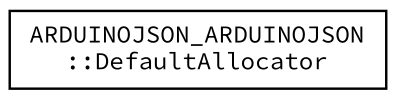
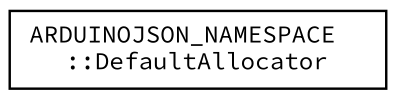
node "ARDUINOJSON_ARDUINOJSON ::DefaultAllocator": label "ARDUINOJSON_ARDUINOJSON ::DefaultAllocator" -> "ARDUINOJSON_NAMESPACE ::DefaultAllocator"
